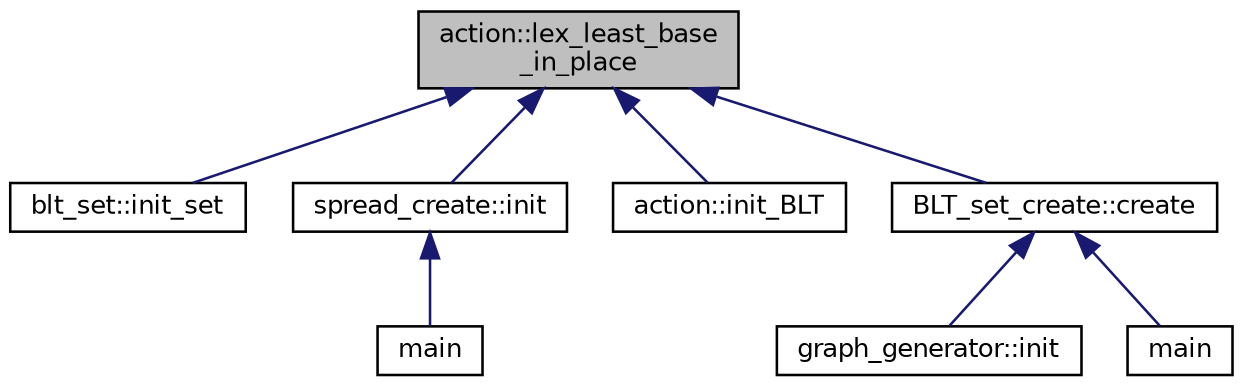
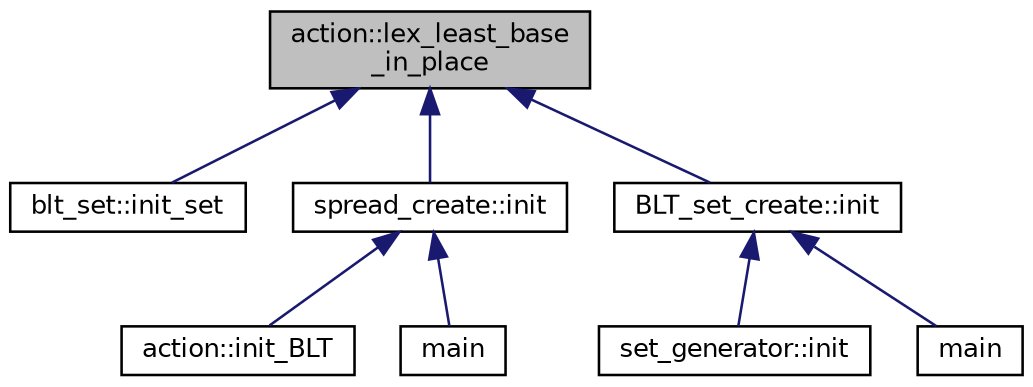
edge "action::init_BLT" -> "action::lex_least_base _in_place": now "action::init_BLT" -> "spread_create::init"
node "BLT_set_create::create": label "BLT_set_create::create" -> "BLT_set_create::init"
node "graph_generator::init": label "graph_generator::init" -> "set_generator::init"
